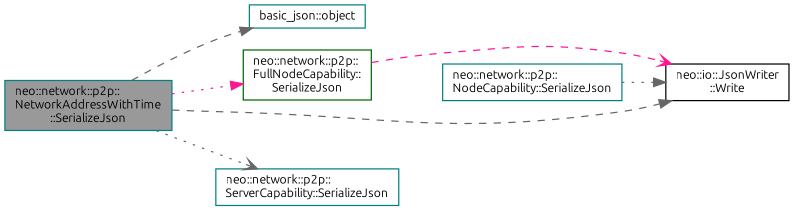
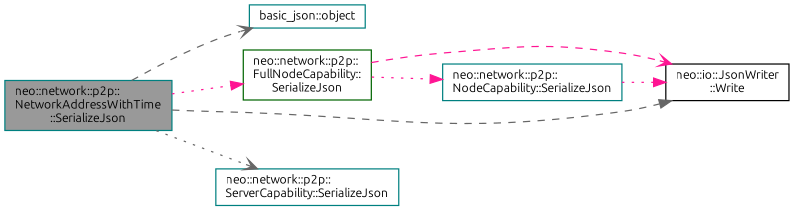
edge "neo::network::p2p:: NetworkAddressWithTime ::SerializeJson" -> "basic_json::object": arrowhead normal -> vee
edge "neo::network::p2p:: FullNodeCapability:: SerializeJson" -> "neo::network::p2p:: NodeCapability::SerializeJson": added
edge "neo::network::p2p:: NodeCapability::SerializeJson" -> "neo::io::JsonWriter ::Write": color gray40 -> deeppink
